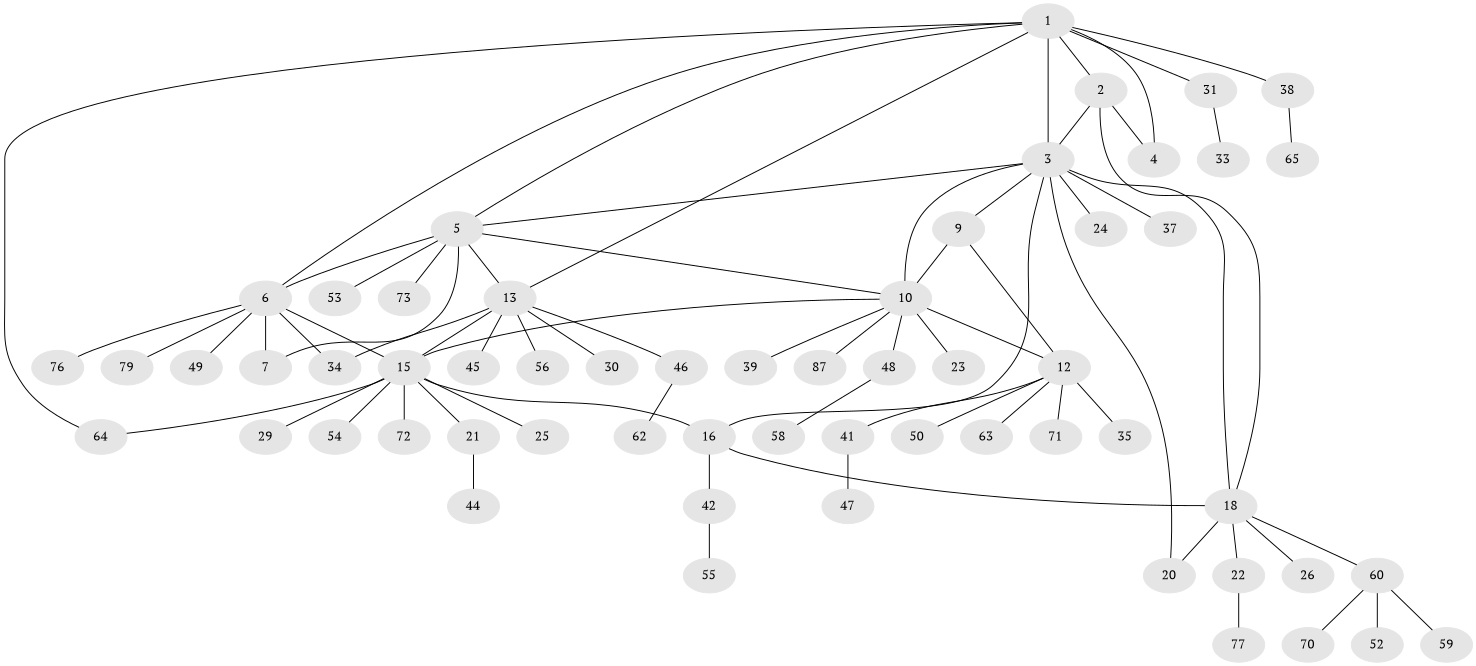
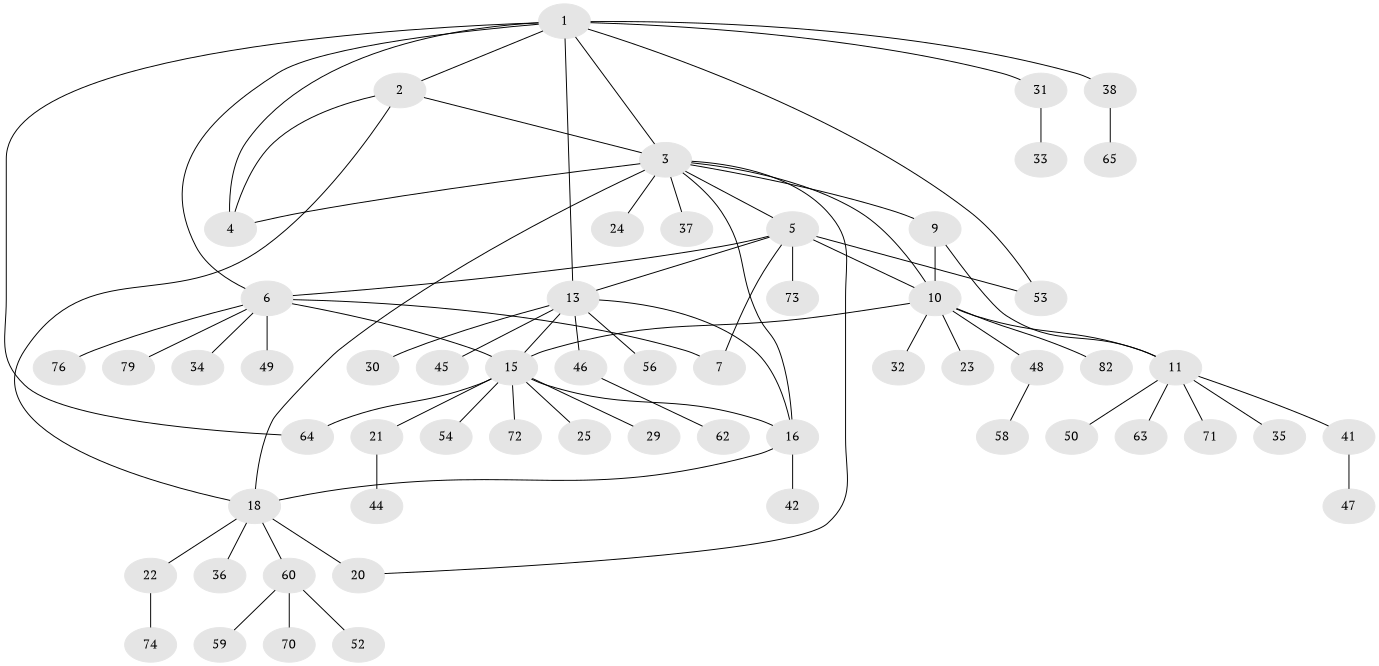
edge "1" -- "5": now "1" -- "53"
edge "3" -- "4": added
edge "13" -- "34": now "13" -- "16"
node "39": label "39" -> "32"
node "87": label "87" -> "82"
node "12": label "12" -> "11"
node "55": removed
node "26": label "26" -> "36"
node "77": label "77" -> "74"
